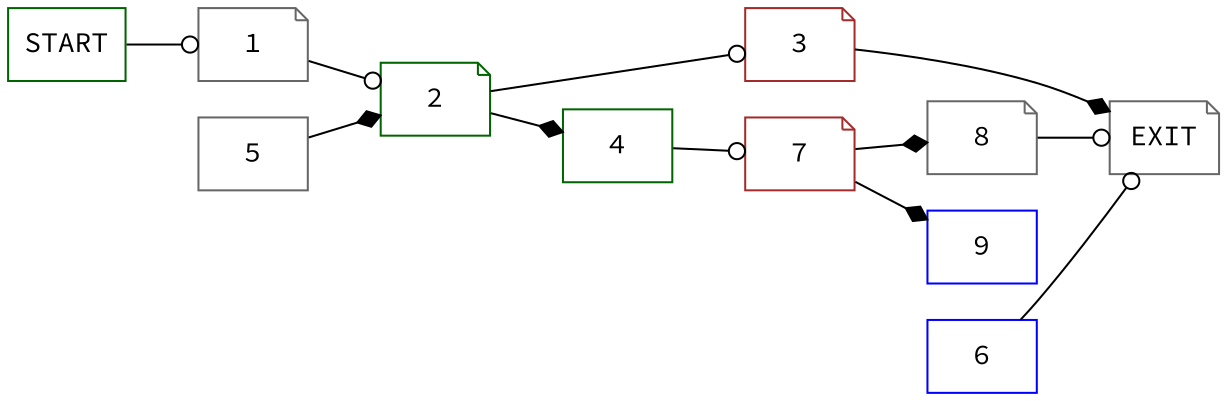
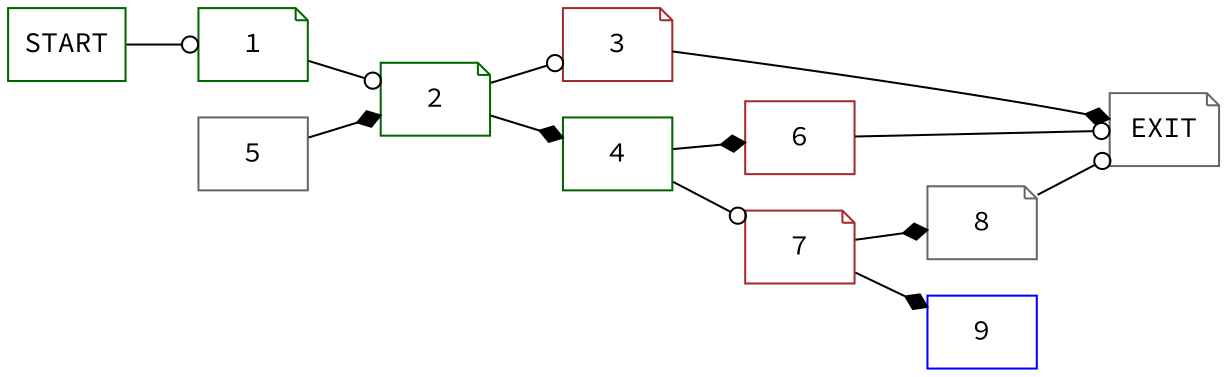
node "1": color gray40 -> darkgreen
edge "4" -> "6": added
node "6": color blue -> brown
